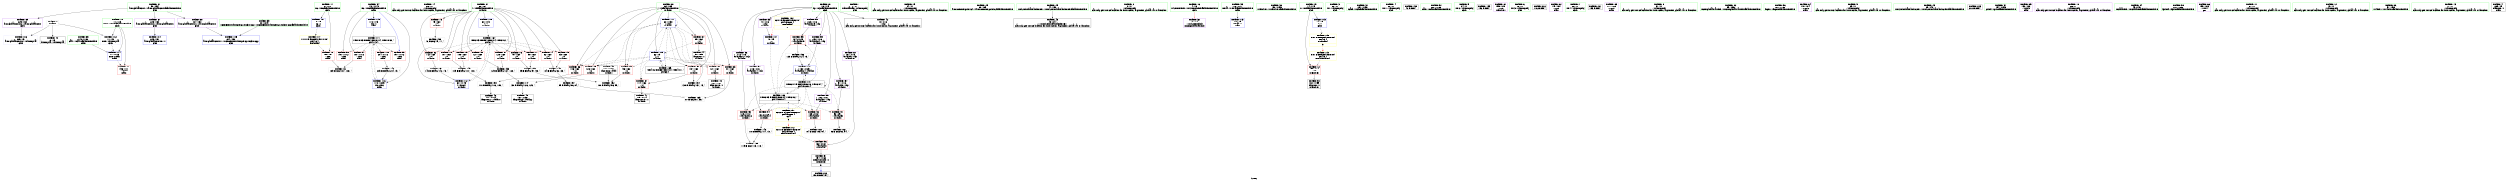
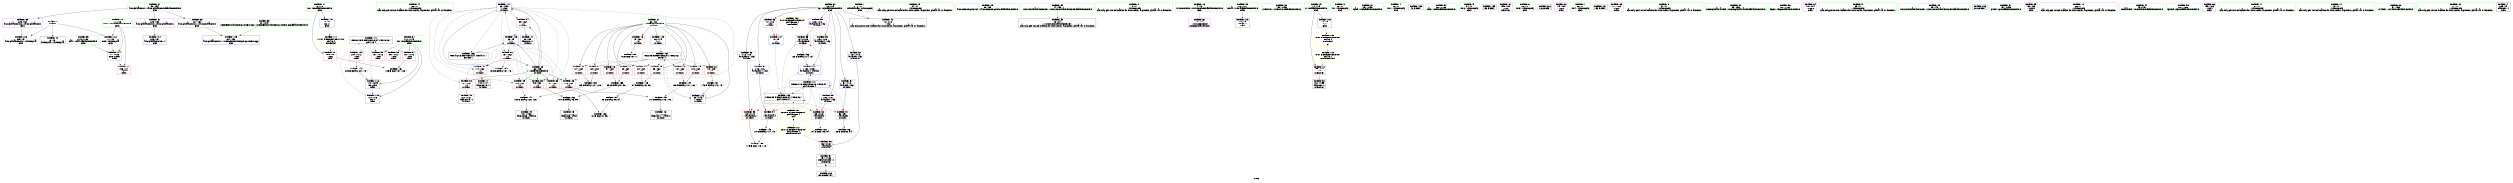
node "NodeID: 66": text "get" -> "main"
edge "NodeID: 28" -> "NodeID: 90": reversed
edge "NodeID: 116" -> "NodeID: 171": now "NodeID: 116" -> "NodeID: 115"
edge "NodeID: 154" -> "NodeID: 111": color black -> blue
edge "NodeID: 45" -> "NodeID: 152": reversed
